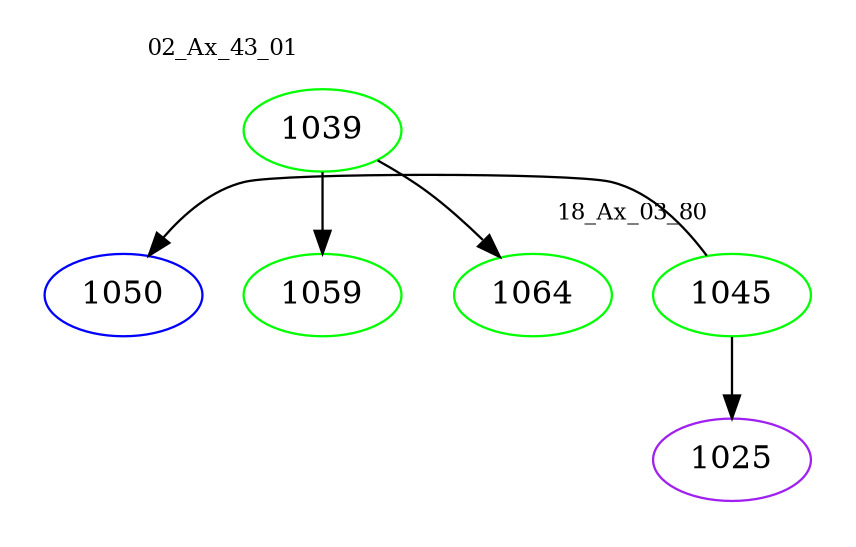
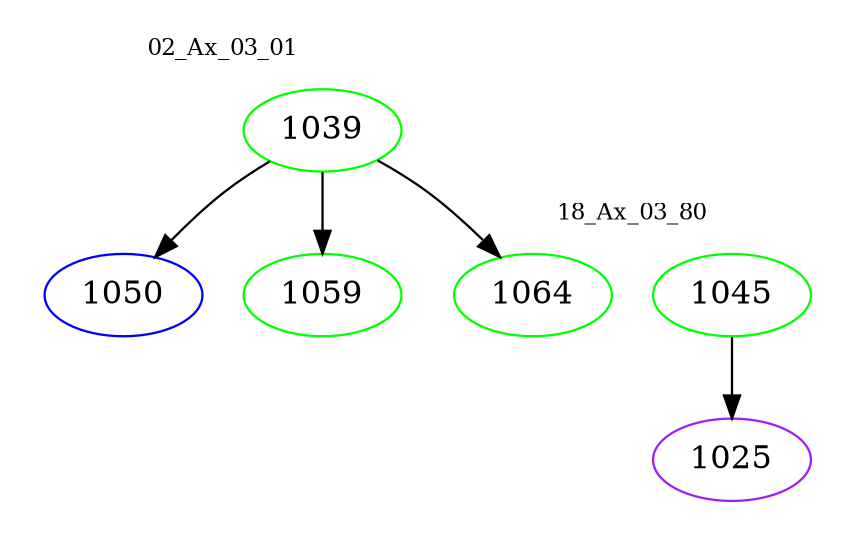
cluster "02_Ax_43_01": label "02_Ax_43_01" -> "02_Ax_03_01"
edge "1045" -> "1050": now "1039" -> "1050"
